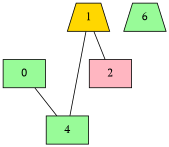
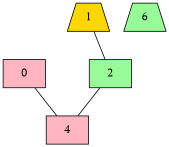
node "0": fillcolor palegreen -> lightpink
edge "1" -- "4": now "2" -- "4"
node "2": fillcolor lightpink -> palegreen
node "4": fillcolor palegreen -> lightpink
